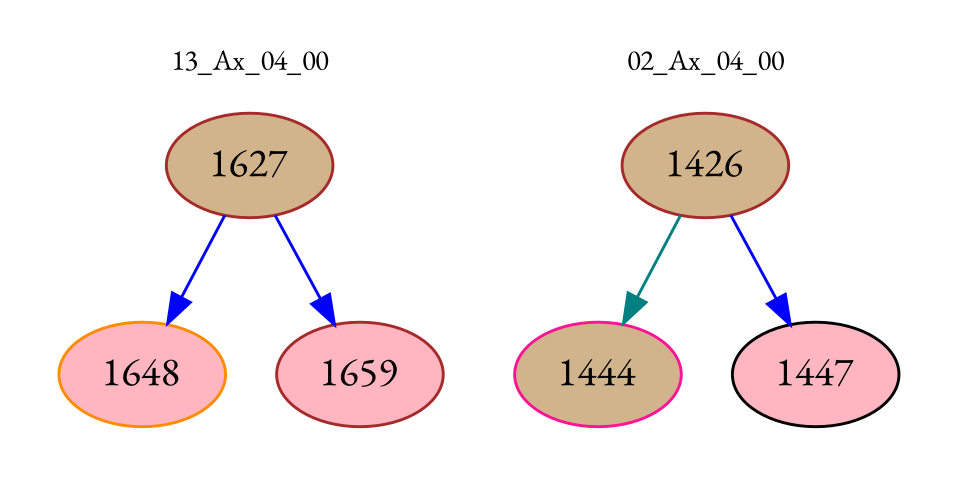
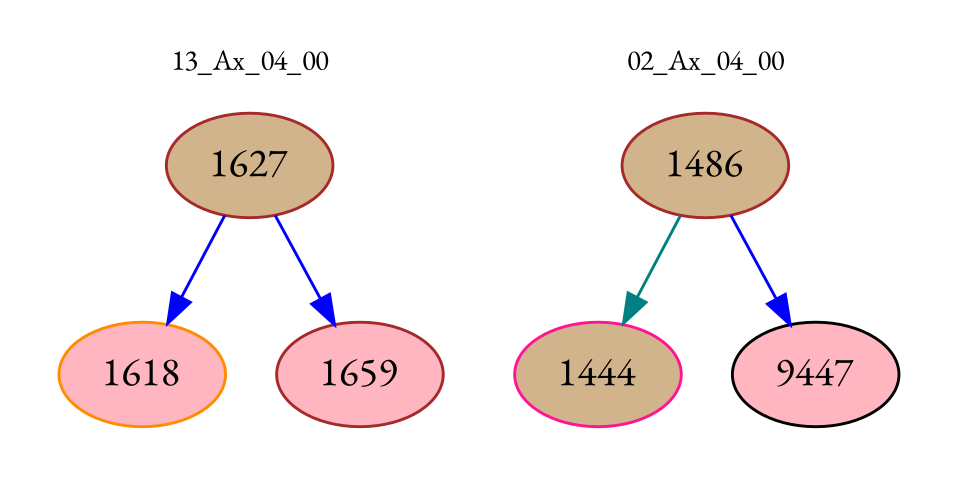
node "1426": label "1426" -> "1486"
node "1648": label "1648" -> "1618"
node "1447": label "1447" -> "9447"
